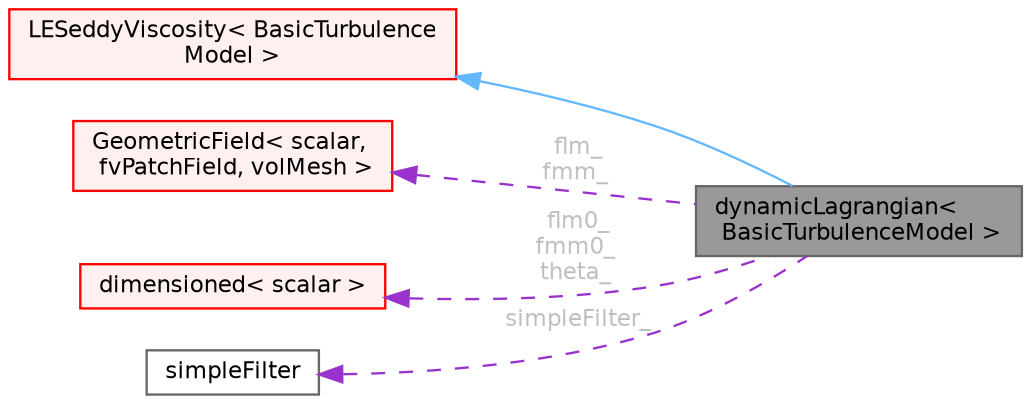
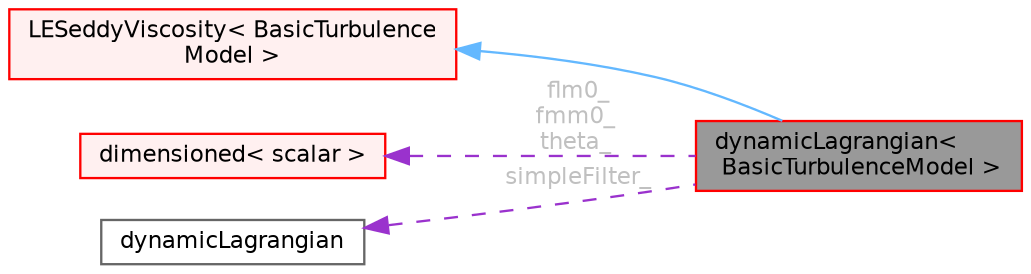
node "GeometricField< scalar, fvPatchField, volMesh >": removed
node "dynamicLagrangian< BasicTurbulenceModel >": color gray40 -> red
node "simpleFilter": label "simpleFilter" -> "dynamicLagrangian"
